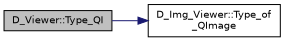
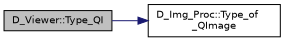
node "D_Img_Viewer::Type_of _QImage": label "D_Img_Viewer::Type_of _QImage" -> "D_Img_Proc::Type_of _QImage"
